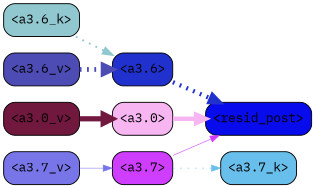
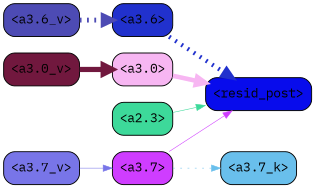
node "<a3.6_k>": removed
node "<a2.3>": added
